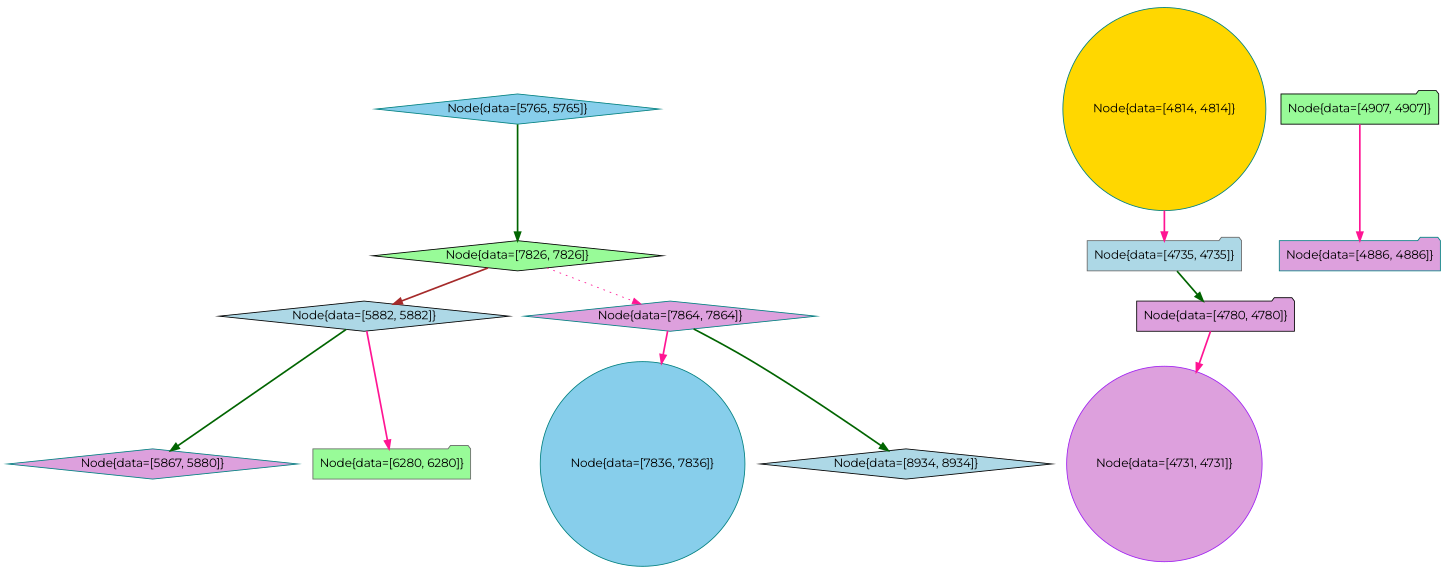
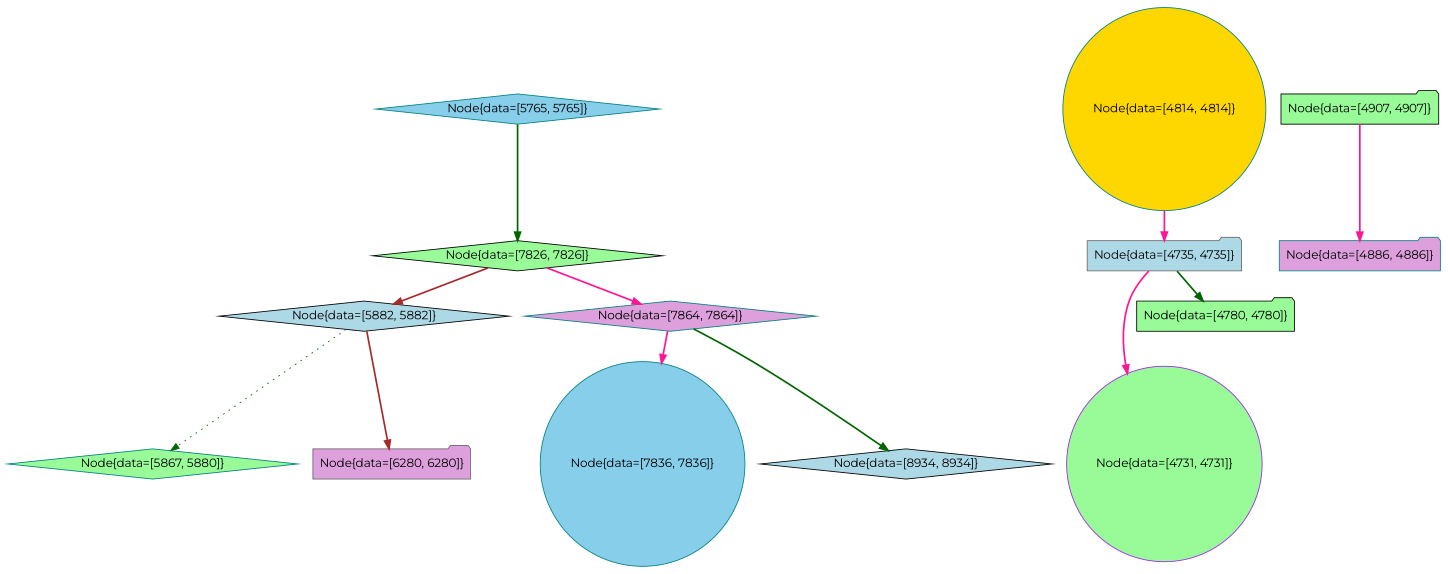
edge "Node{data=[7826, 7826]}" -> "Node{data=[7864, 7864]}": style dotted -> bold
node "Node{data=[4780, 4780]}": fillcolor plum -> palegreen
edge "Node{data=[4780, 4780]}" -> "Node{data=[4731, 4731]}": now "Node{data=[4735, 4735]}" -> "Node{data=[4731, 4731]}"
edge "Node{data=[5882, 5882]}" -> "Node{data=[6280, 6280]}": color deeppink -> brown
edge "Node{data=[5882, 5882]}" -> "Node{data=[5867, 5880]}": style bold -> dotted
node "Node{data=[5867, 5880]}": fillcolor plum -> palegreen
node "Node{data=[6280, 6280]}": fillcolor palegreen -> plum
node "Node{data=[4731, 4731]}": fillcolor plum -> palegreen
